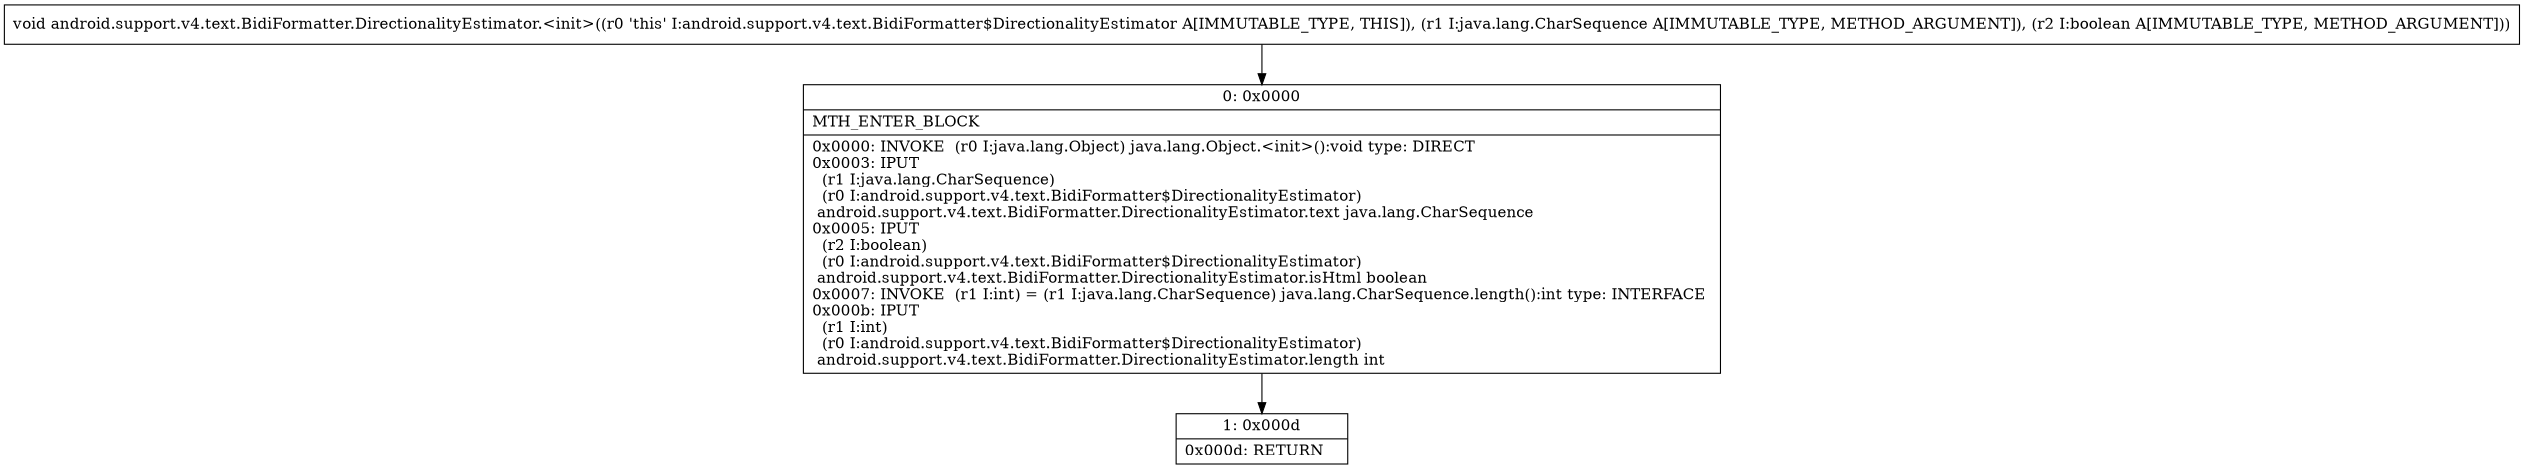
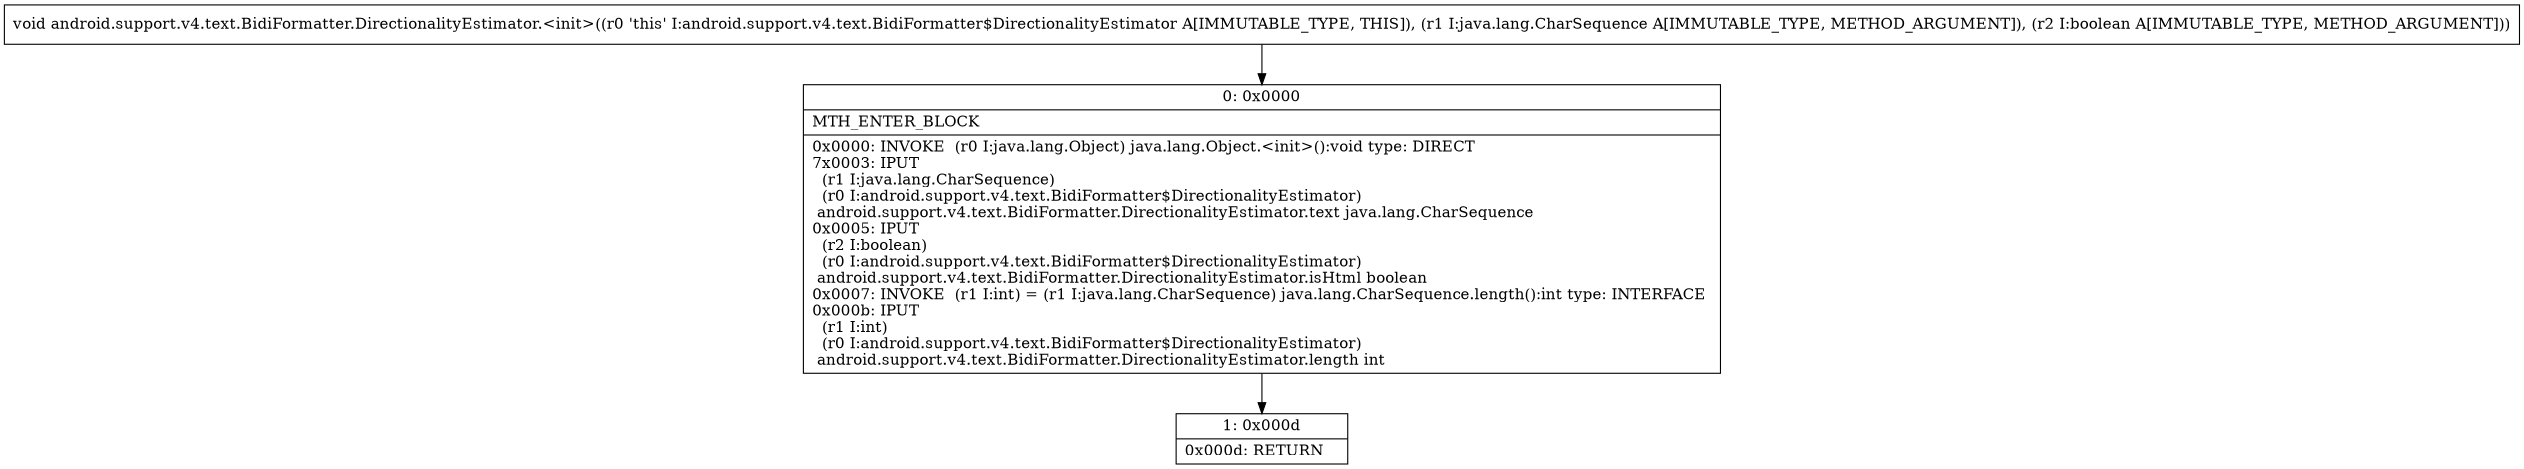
node "0: 0x0000": text "0x0003: IPUT" -> "7x0003: IPUT"
